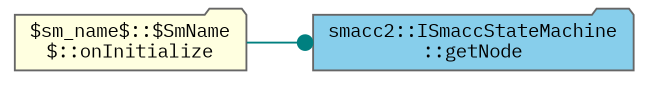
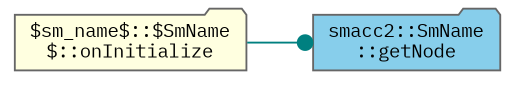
node "smacc2::ISmaccStateMachine ::getNode": label "smacc2::ISmaccStateMachine ::getNode" -> "smacc2::SmName ::getNode"
